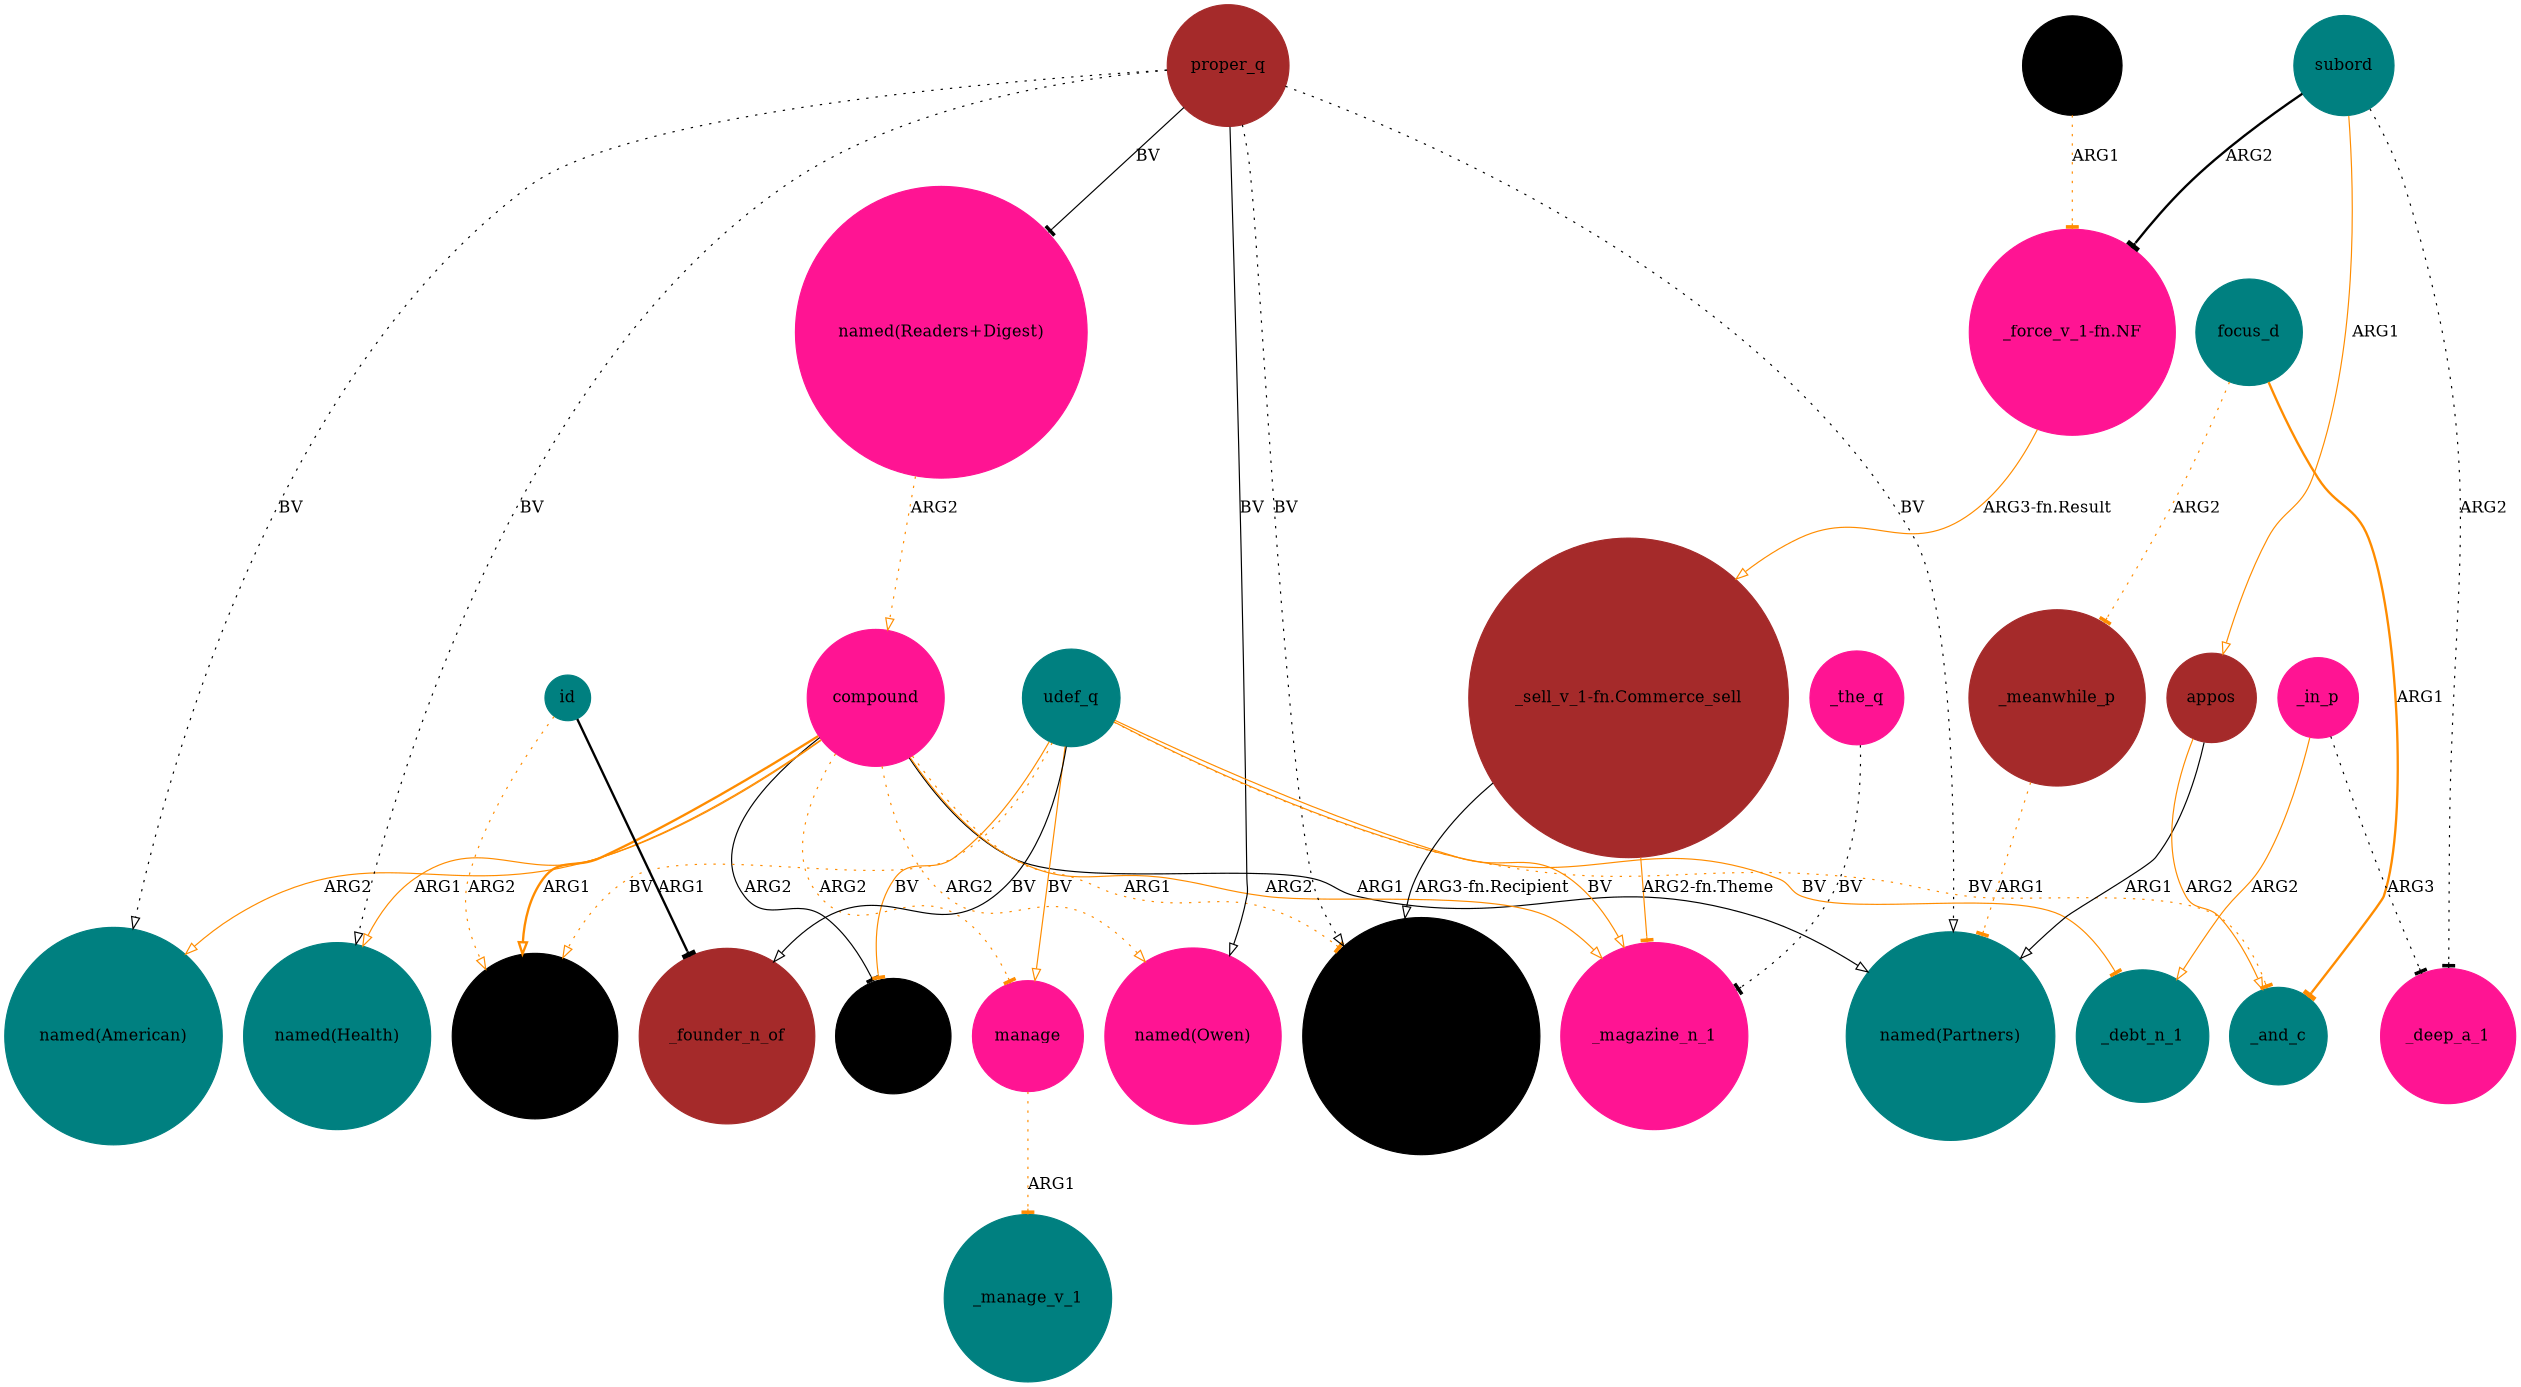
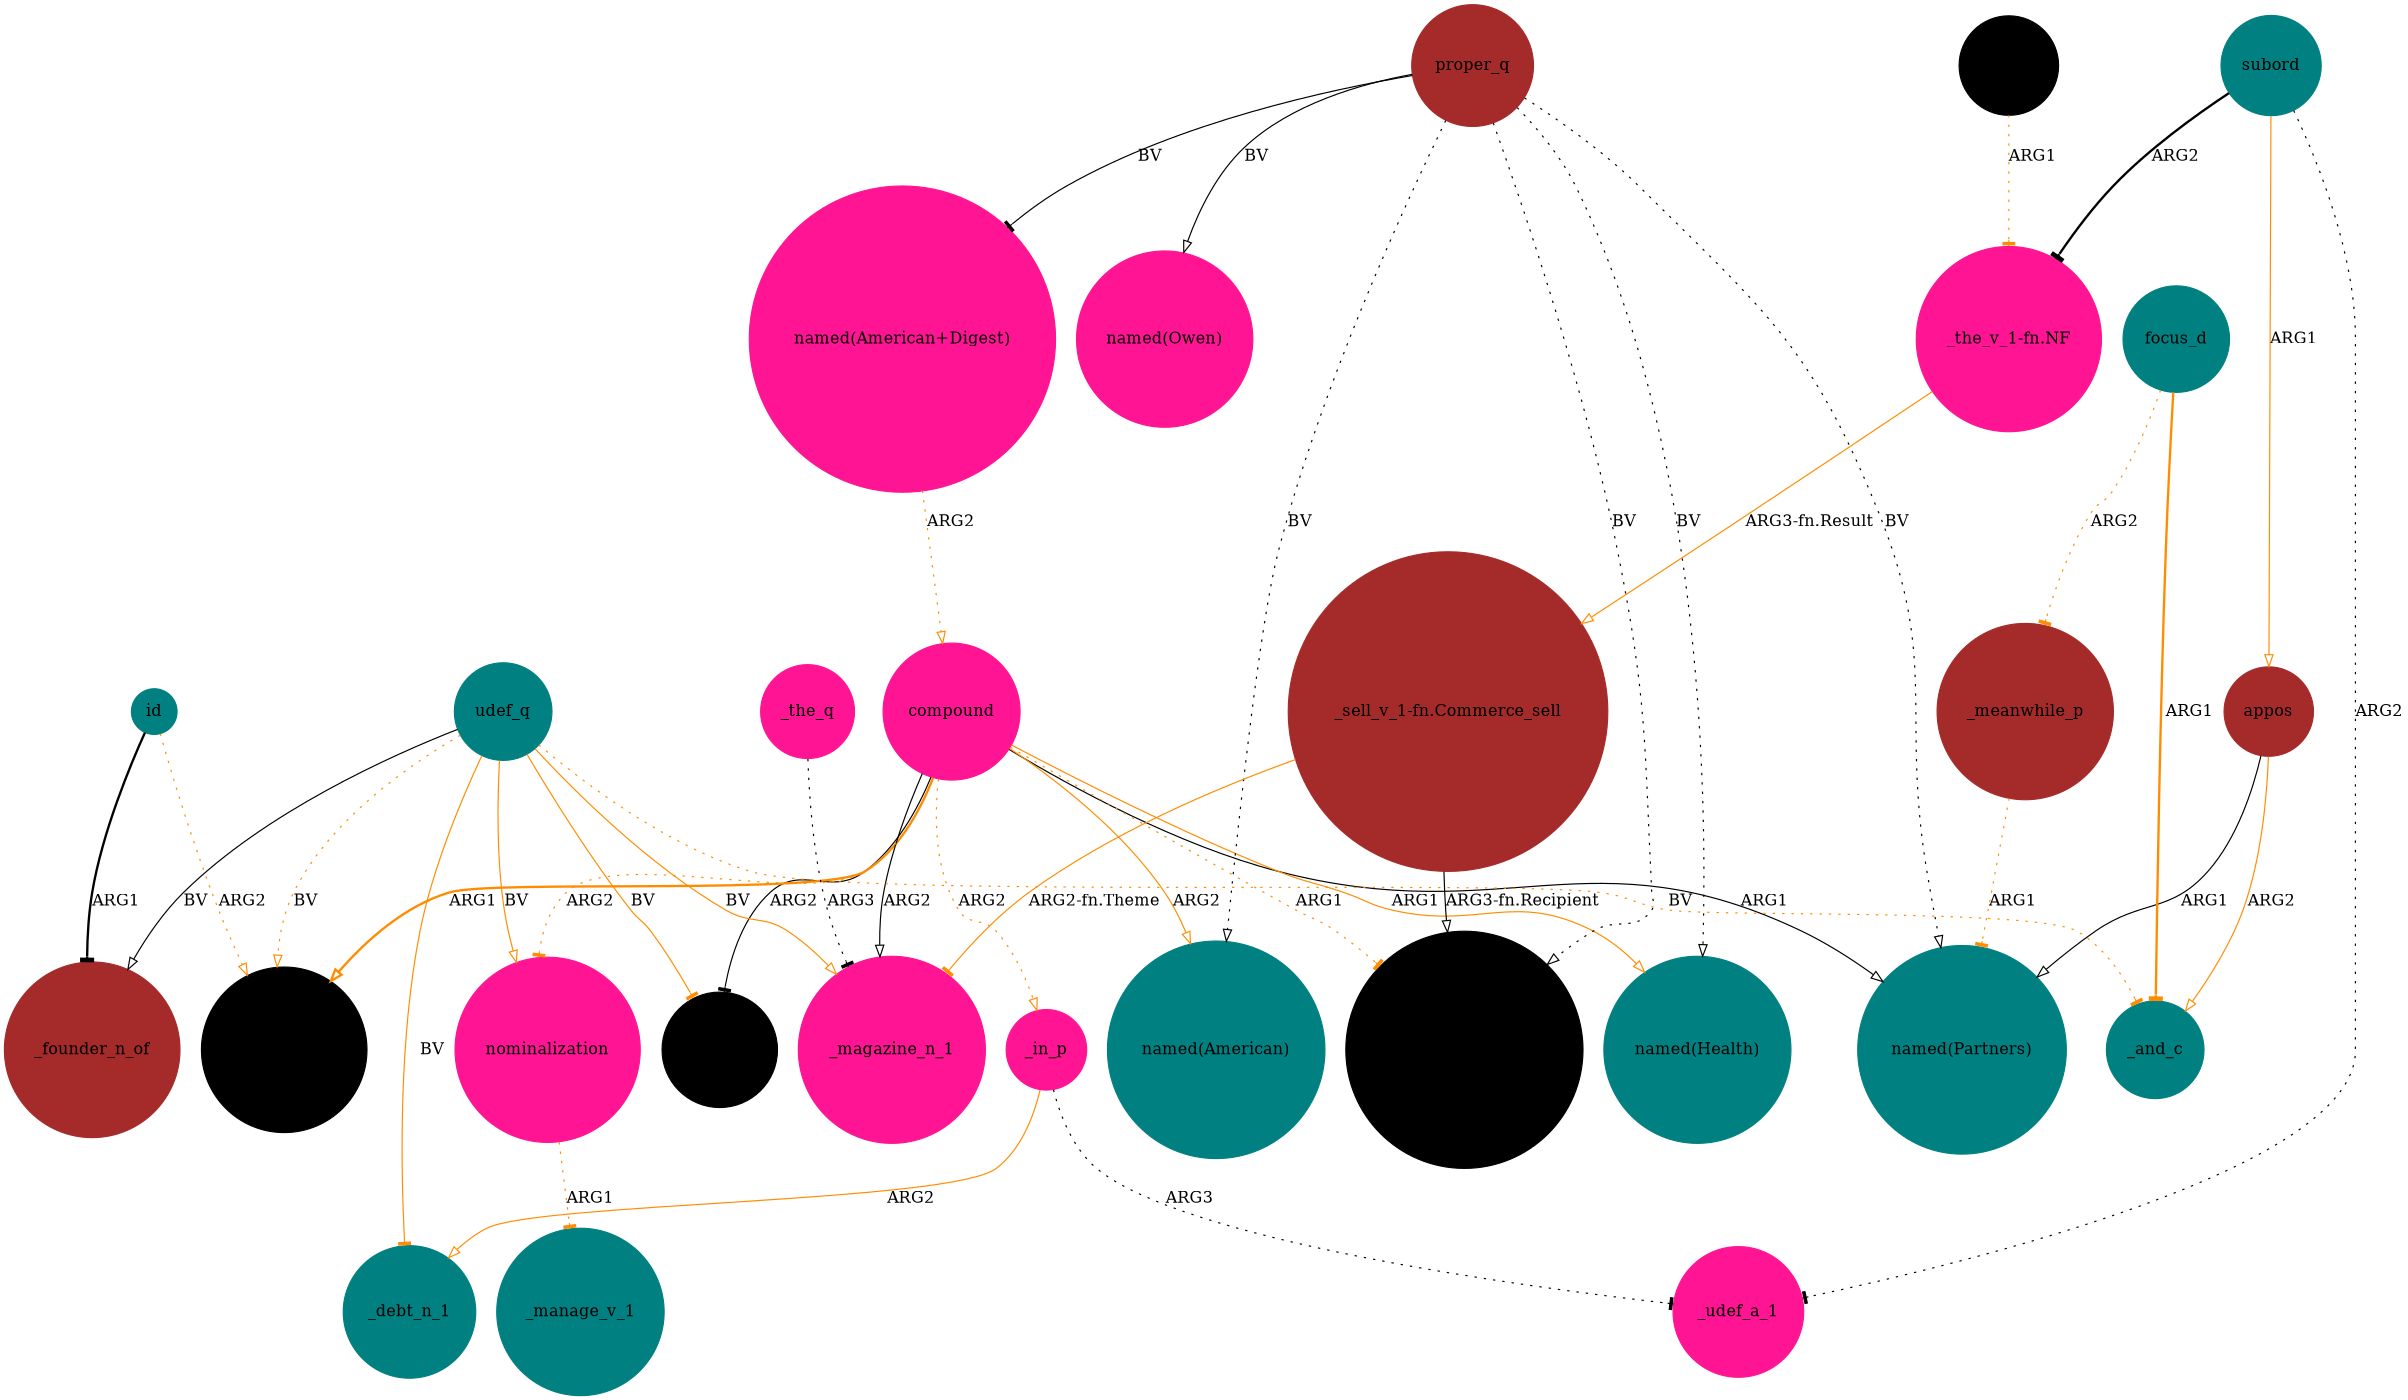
node "named(Readers+Digest)": label "named(Readers+Digest)" -> "named(American+Digest)"
node "_force_v_1-fn.NF": label "_force_v_1-fn.NF" -> "_the_v_1-fn.NF"
edge "_the_q" -> "_magazine_n_1": label "BV" -> "ARG3"
edge "compound" -> "_magazine_n_1": color darkorange -> black
edge "compound" -> "named(Owen)": now "compound" -> "_in_p"
node "manage": label "manage" -> "nominalization"
node "_deep_a_1": label "_deep_a_1" -> "_udef_a_1"
